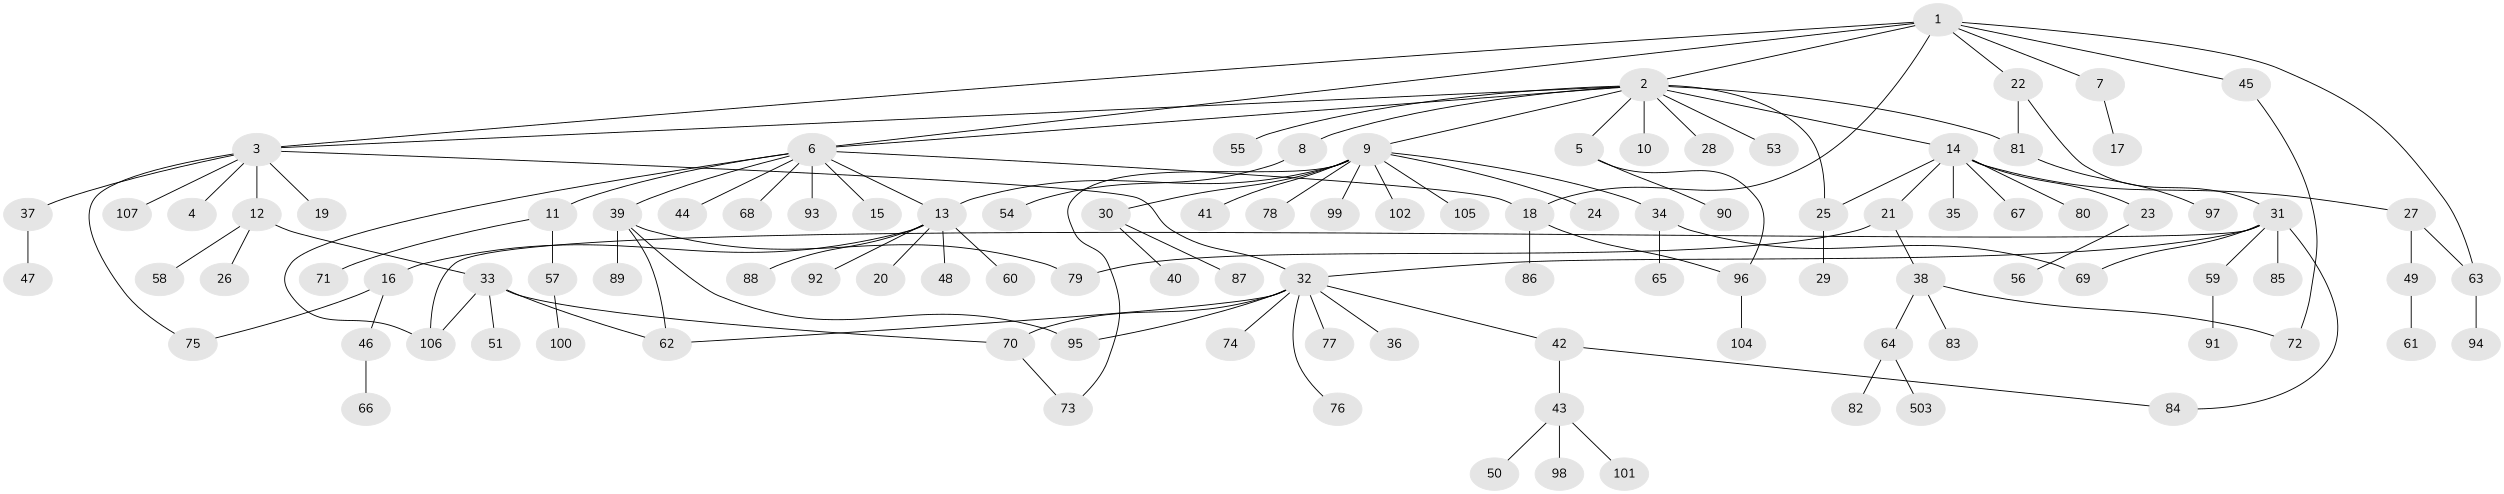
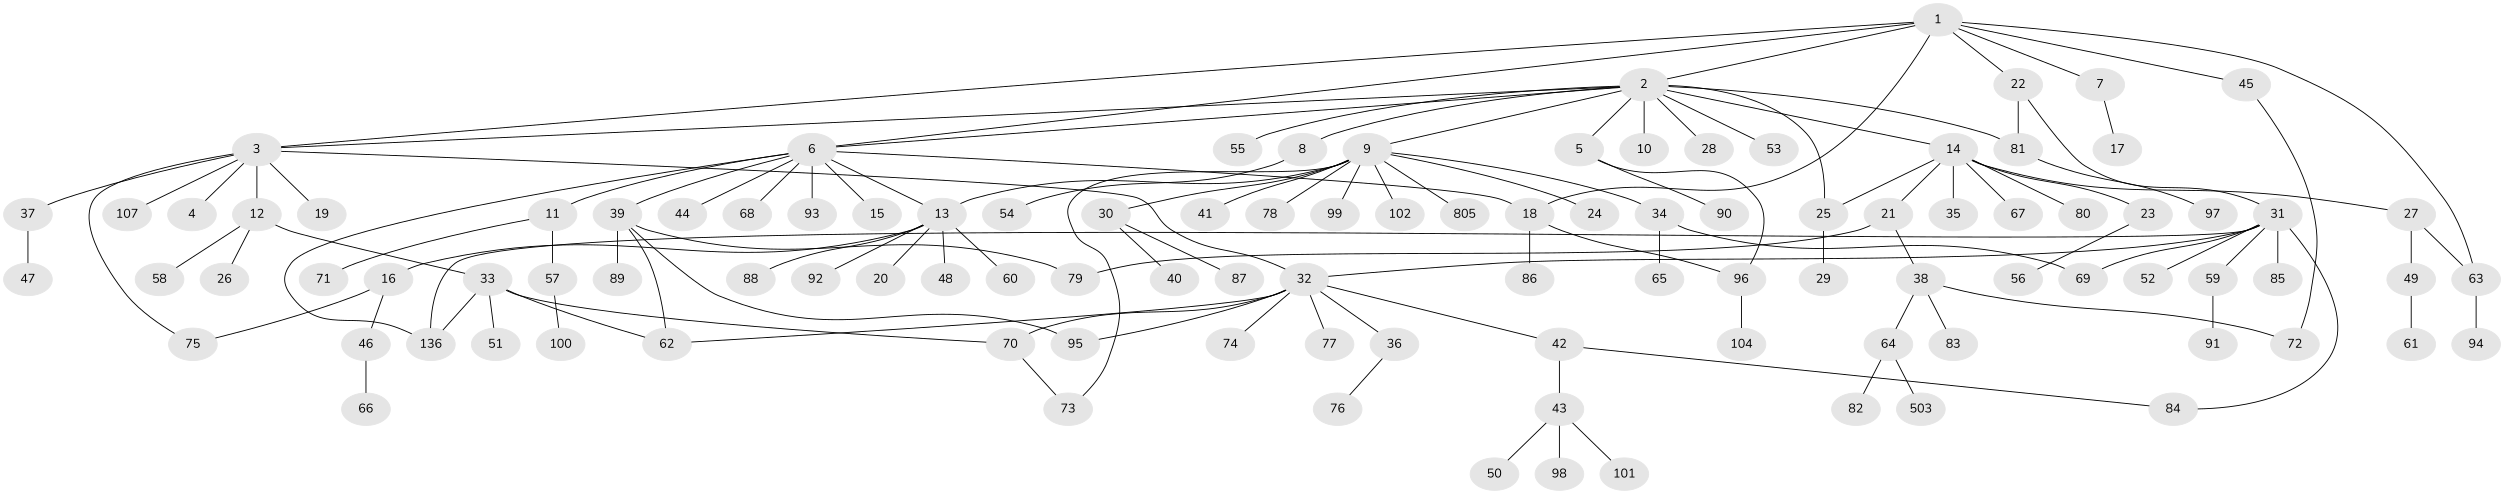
node "105": label "105" -> "805"
node "52": added
node "106": label "106" -> "136"
edge "32" -- "76": now "36" -- "76"
